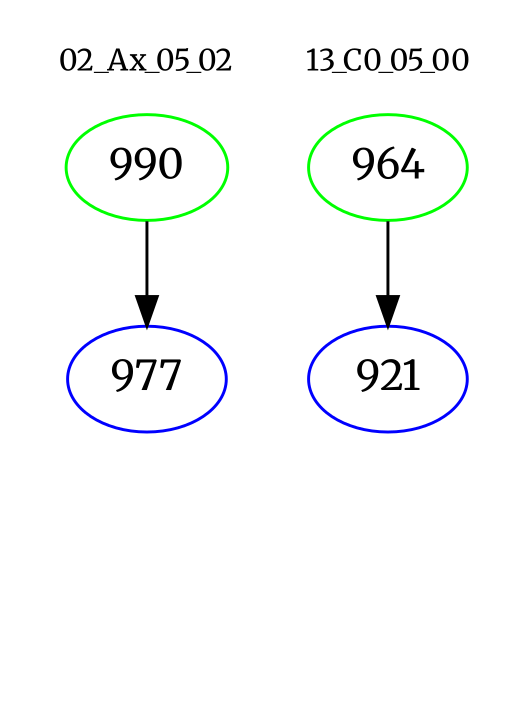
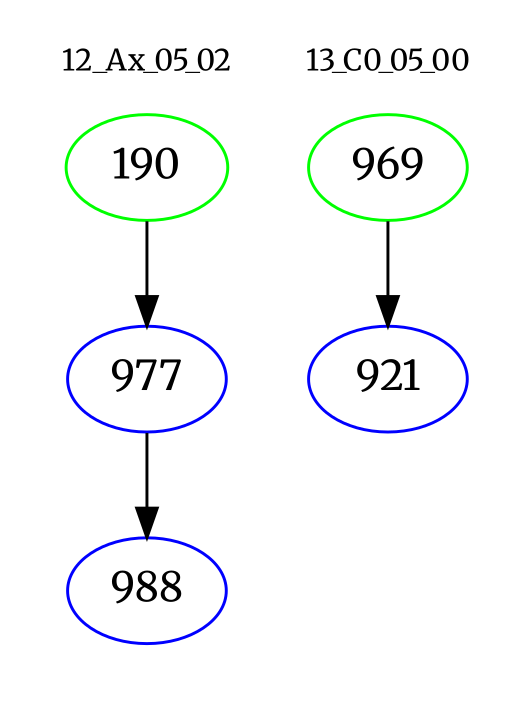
cluster "02_Ax_05_02": label "02_Ax_05_02" -> "12_Ax_05_02"
node "990": label "990" -> "190"
node "964": label "964" -> "969"
node "988": added
